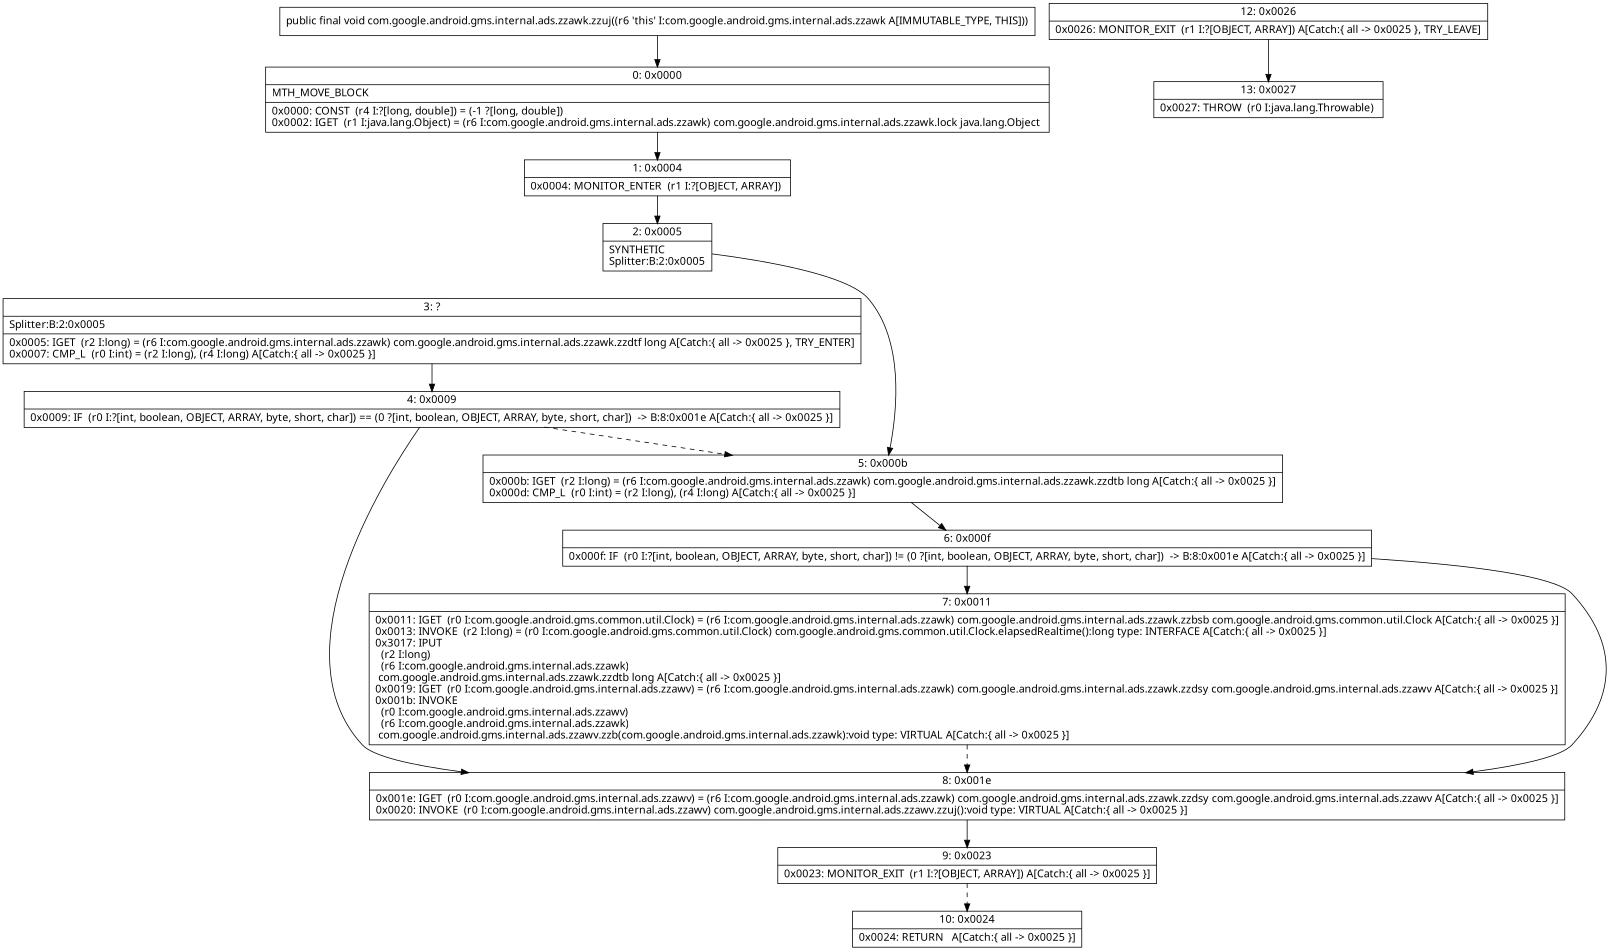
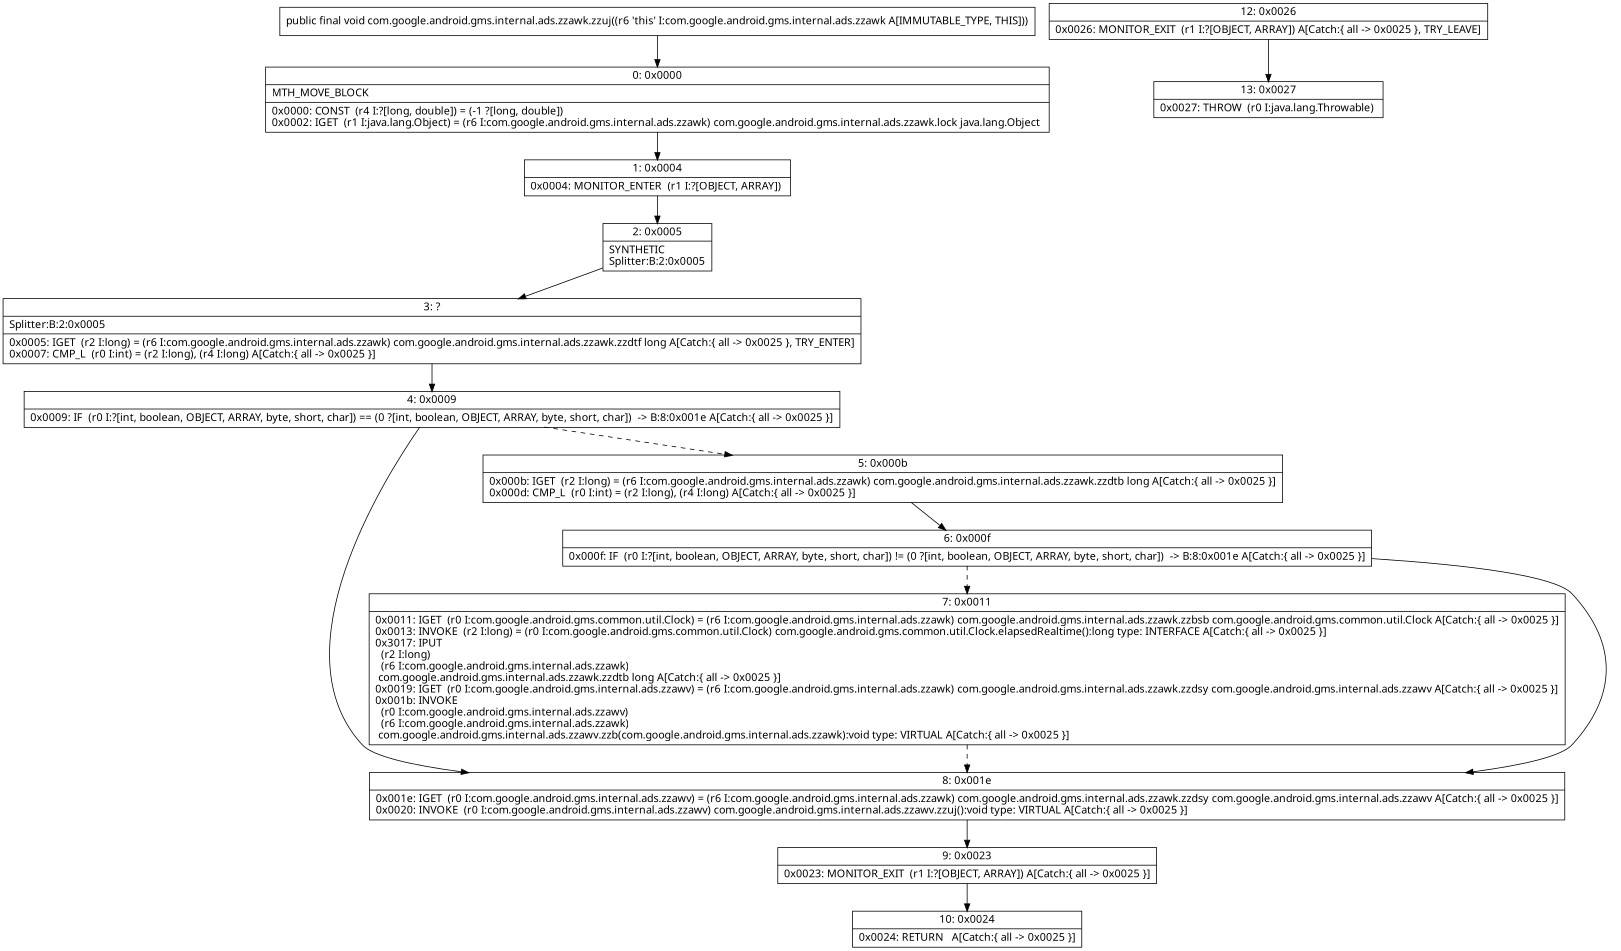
edge "2: 0x0005" -> "5: 0x000b": now "2: 0x0005" -> "3: ?"
edge "6: 0x000f" -> "7: 0x0011": style solid -> dashed
edge "9: 0x0023" -> "10: 0x0024": style dashed -> solid
